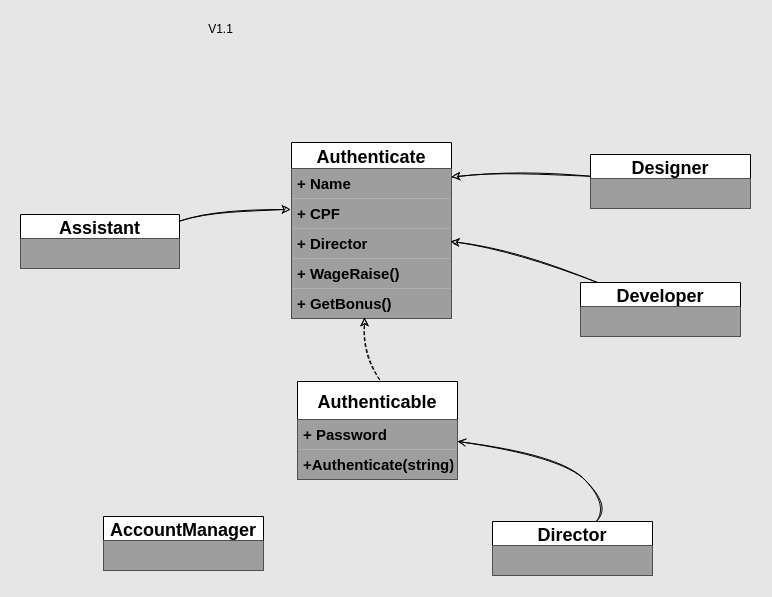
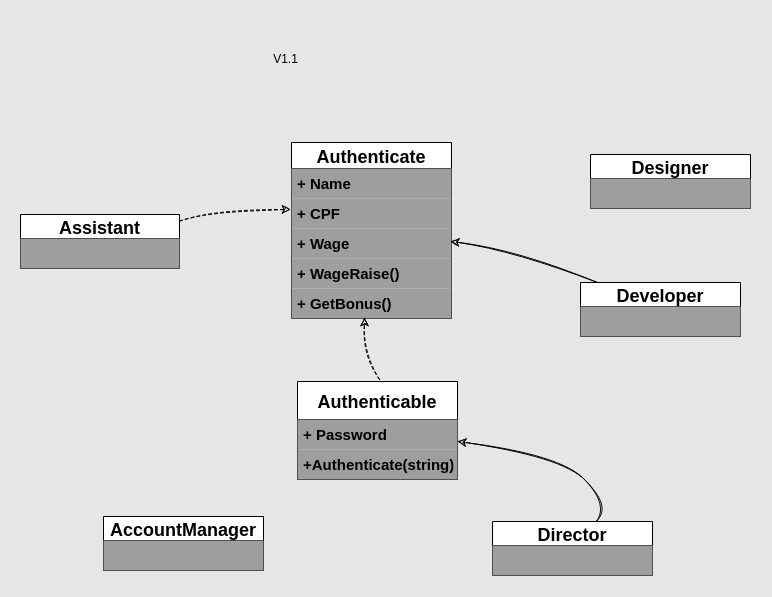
node "V1.1": moved (220, 30) -> (285, 60)
edge "Designer" -> "+ Name": removed
edge "Assistant" -> "+ CPF": style solid -> dashed
node "+ Director": label "+ Director" -> "+ Wage"
edge "Director" -> "Authenticable": arrowhead open -> classic
